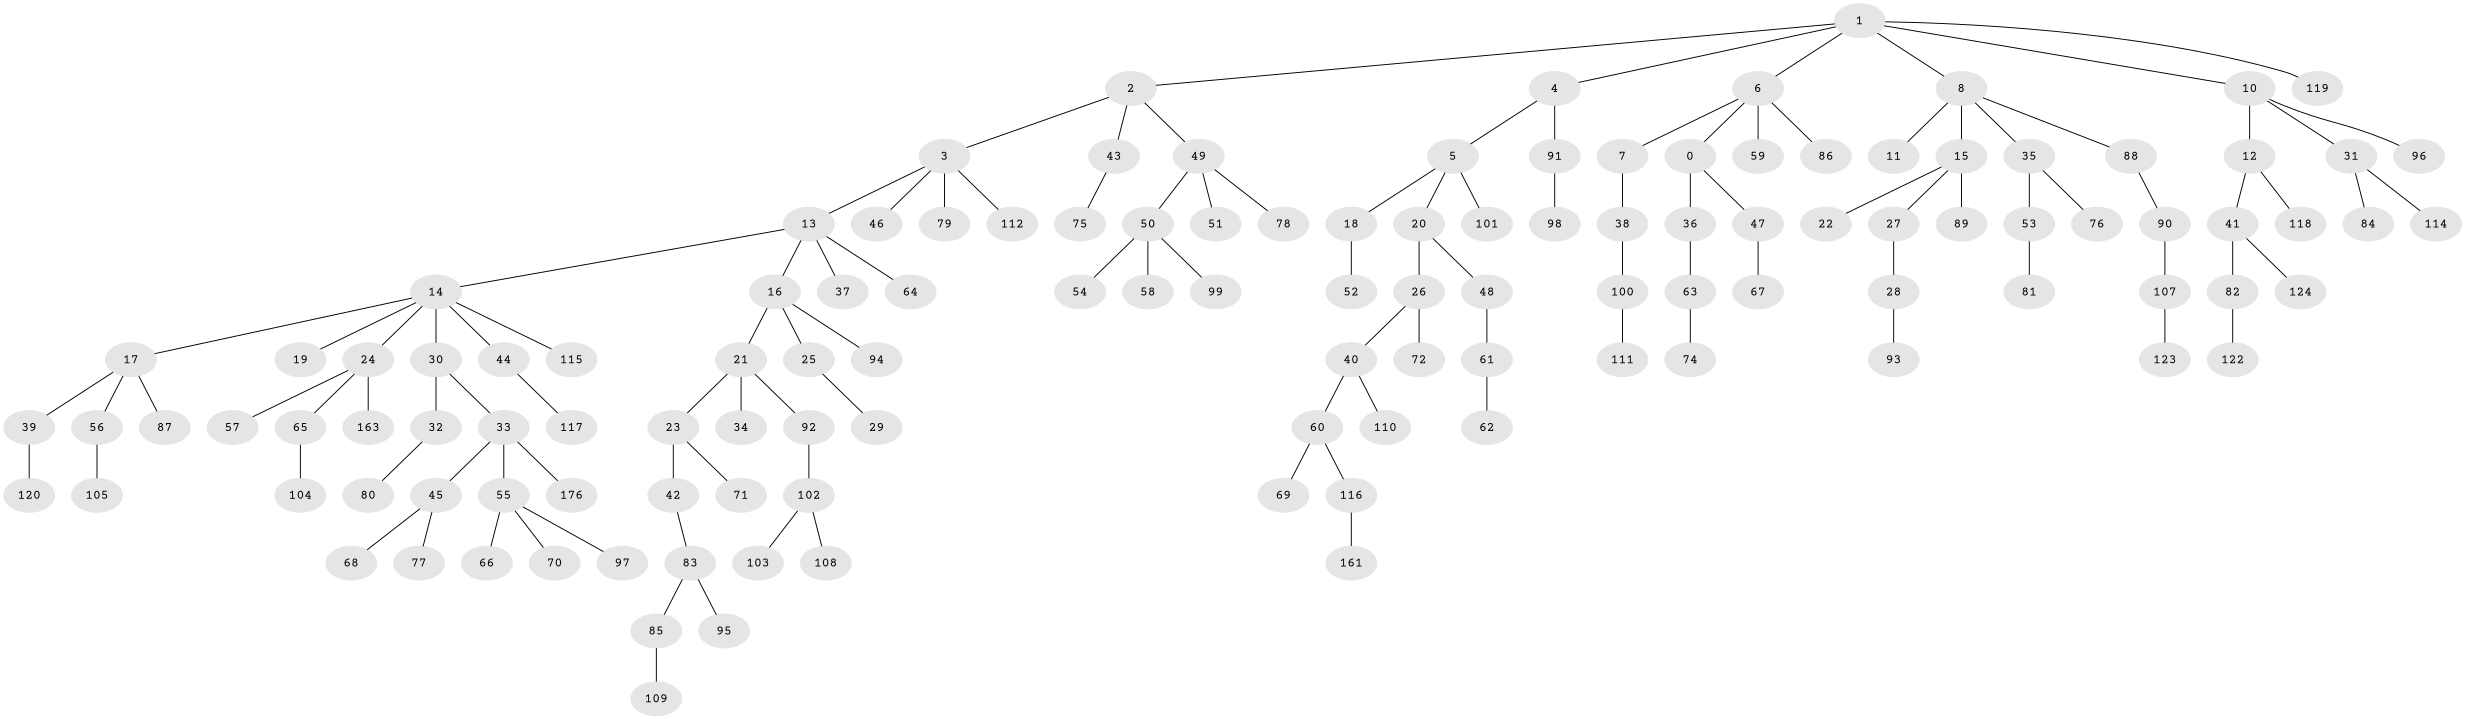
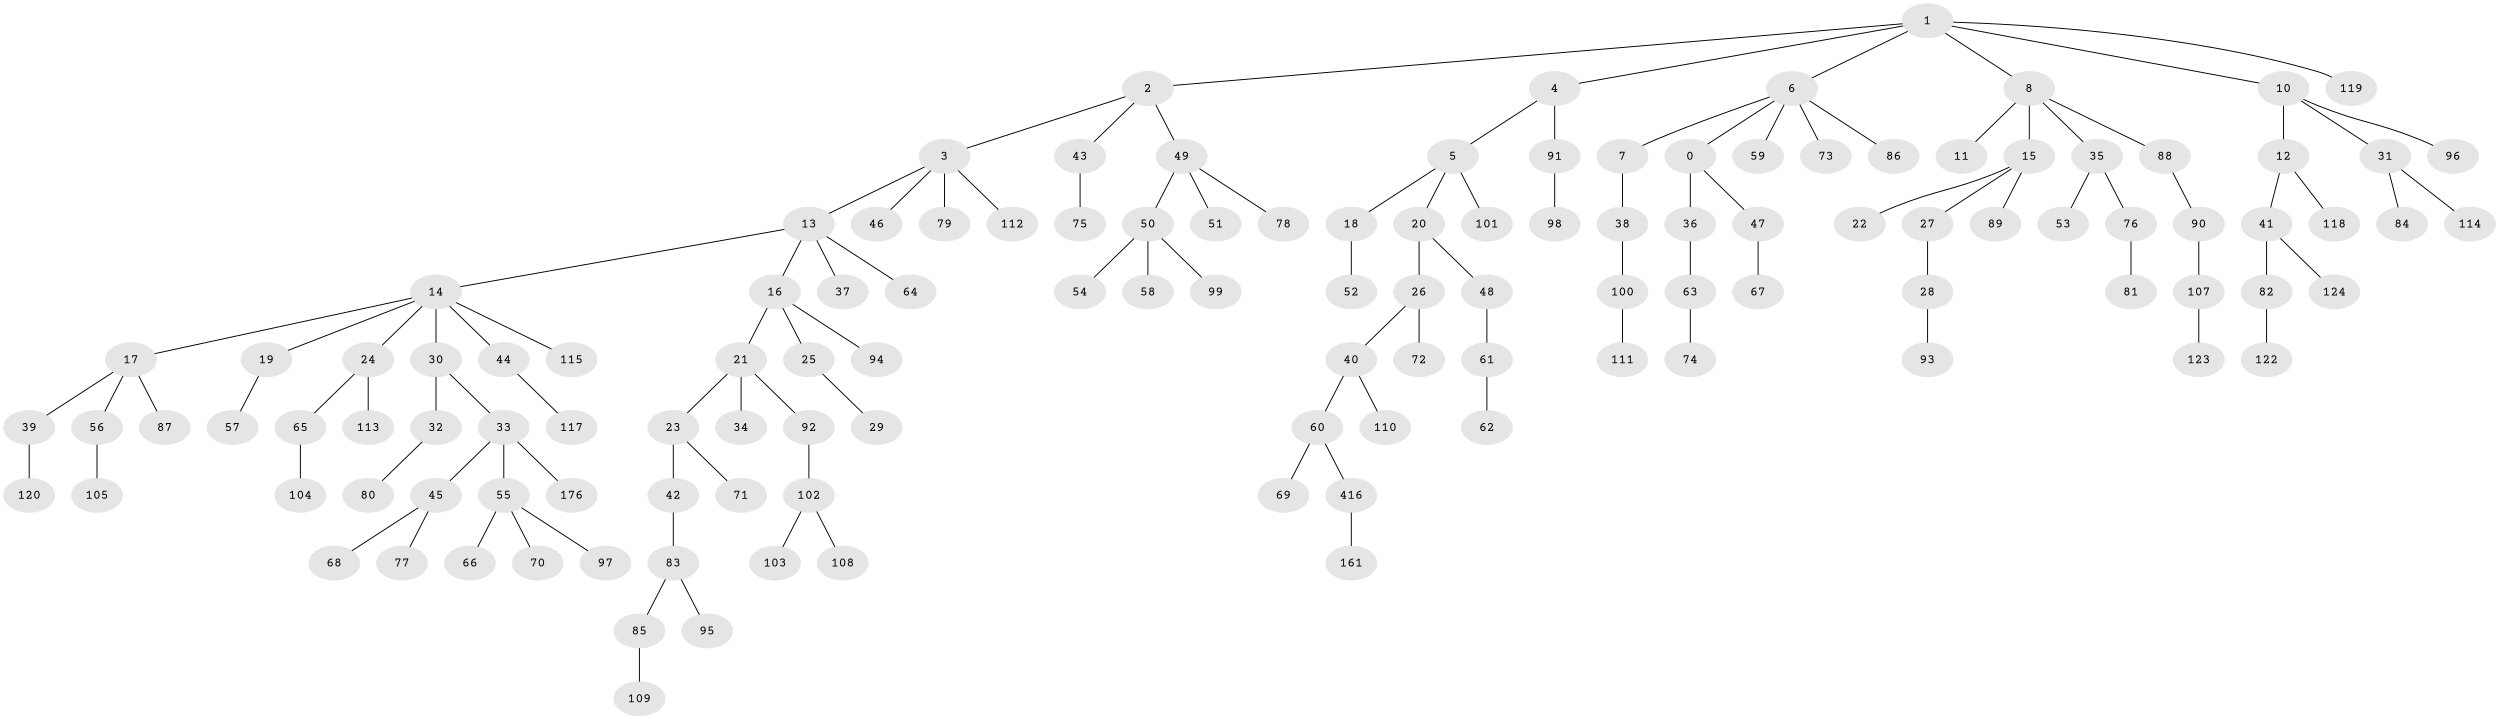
node "73": added
edge "53" -- "81": now "76" -- "81"
edge "24" -- "57": now "19" -- "57"
node "163": label "163" -> "113"
node "116": label "116" -> "416"
